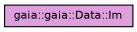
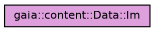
node "gaia::gaia::Data::Im": label "gaia::gaia::Data::Im" -> "gaia::content::Data::Im"
